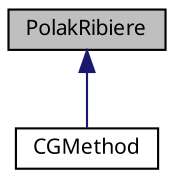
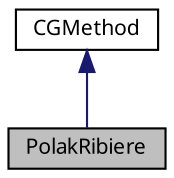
edge "CGMethod" -> "PolakRibiere": reversed
